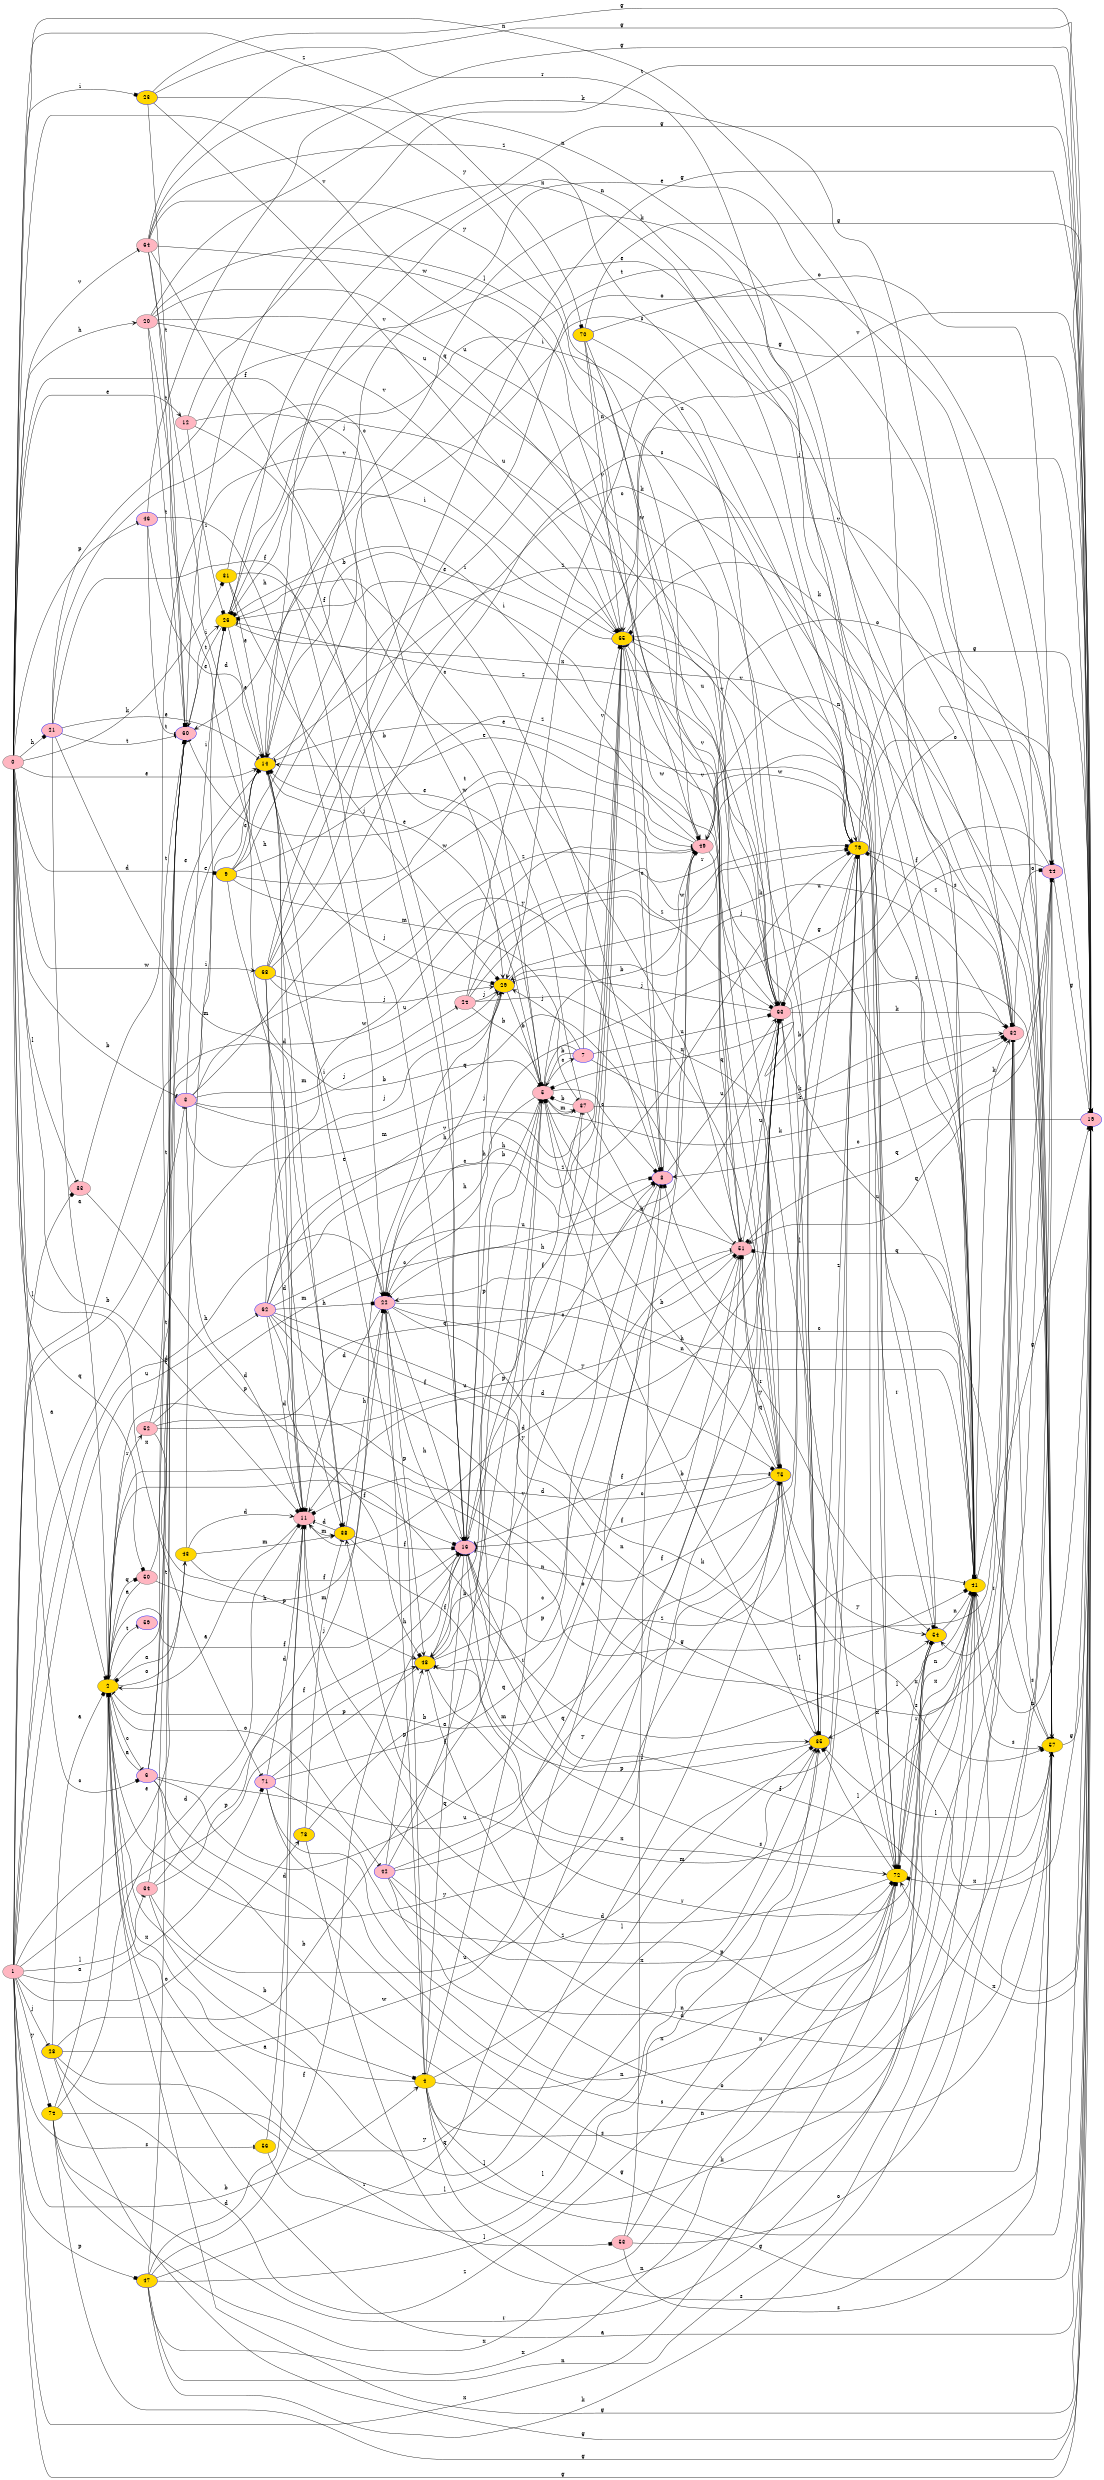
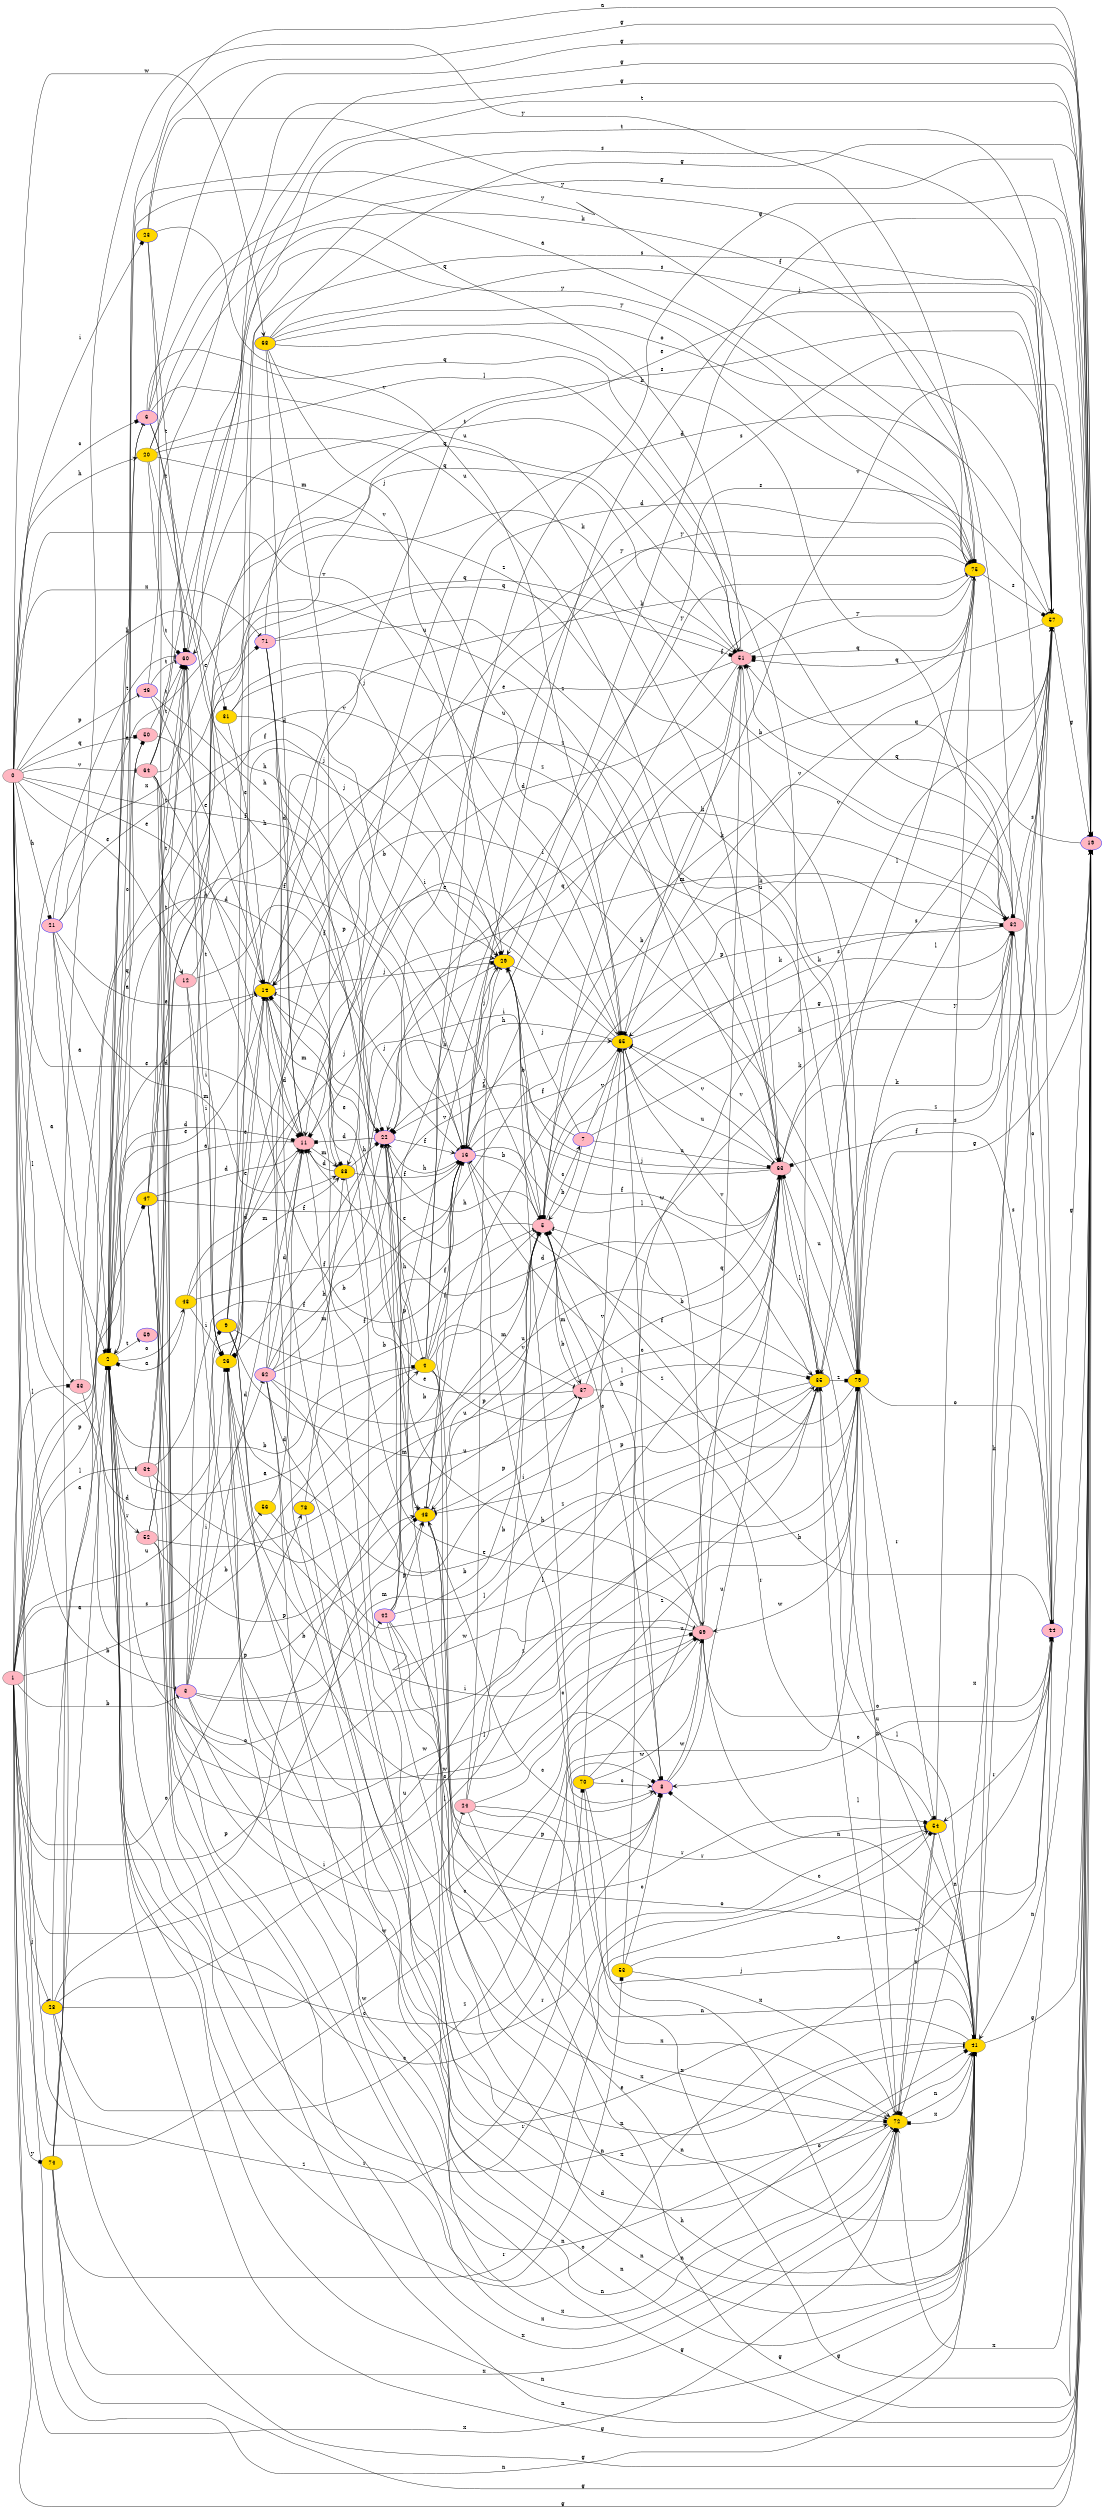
node "20": fillcolor lightpink -> gold
edge "35" -> "26": label "z" -> "i"
node "49": label "49" -> "69"
edge "75" -> "54": reversed
node "53": fillcolor lightpink -> gold
